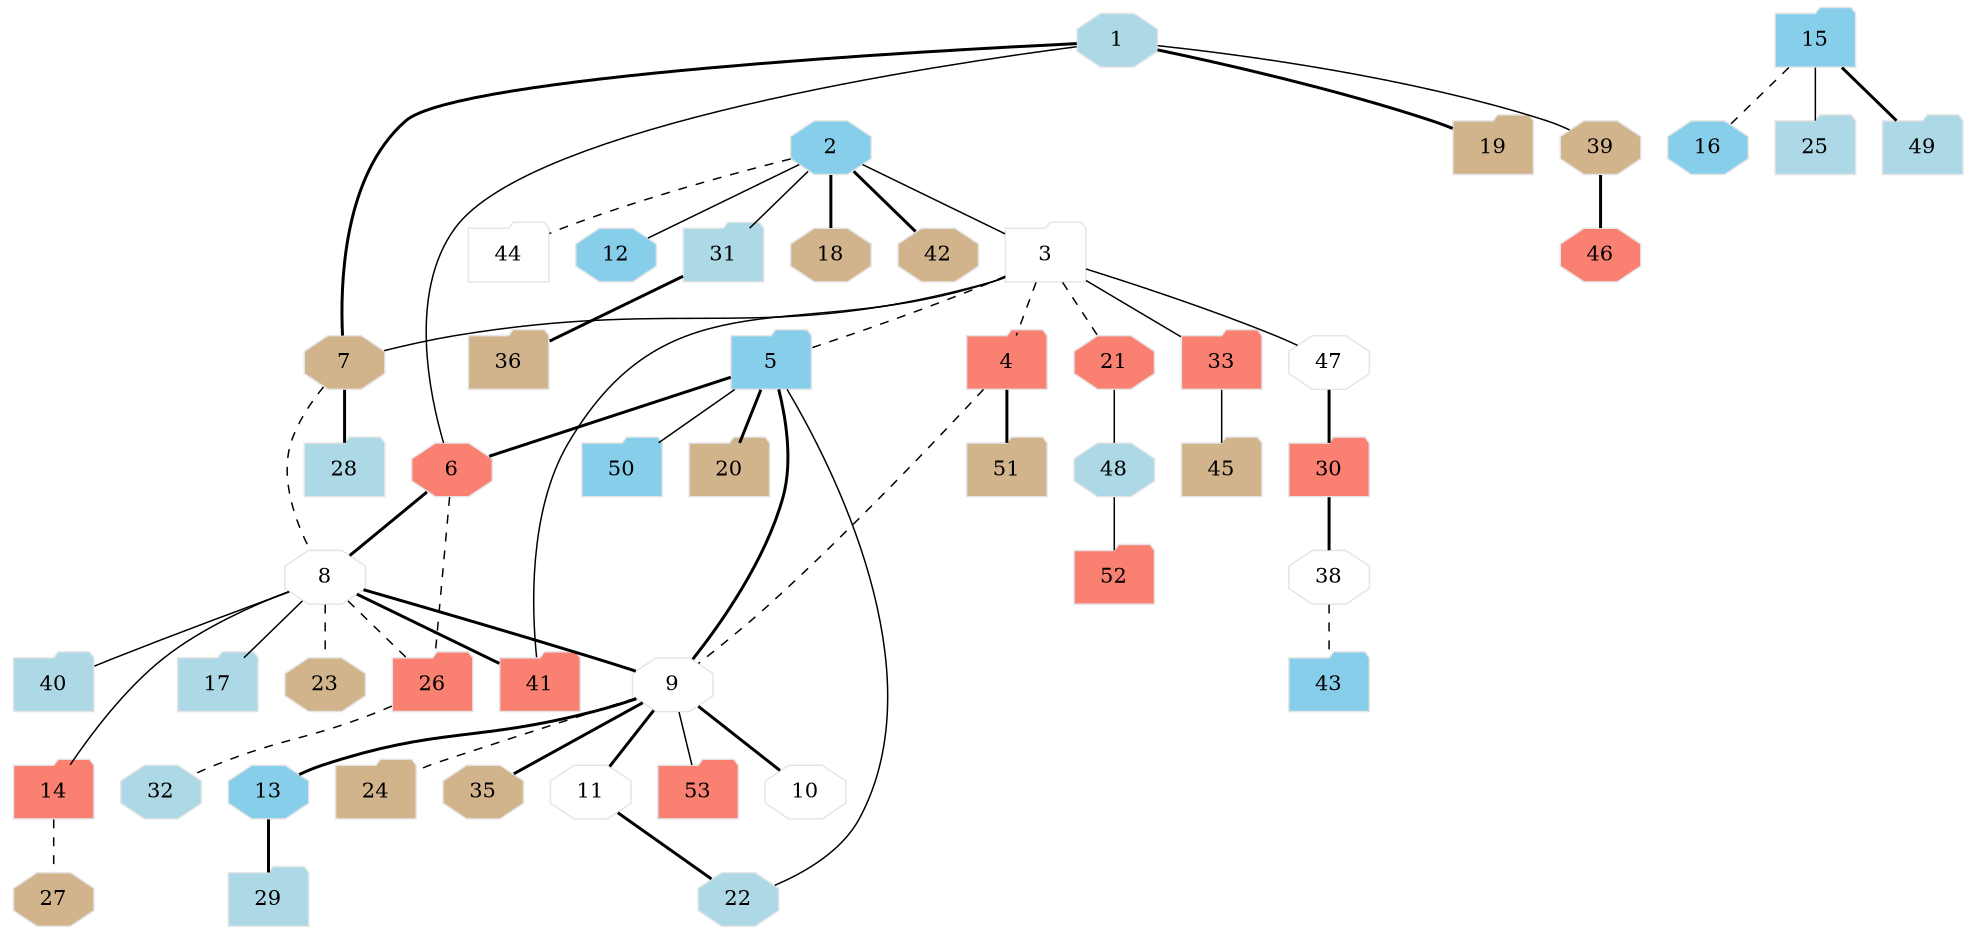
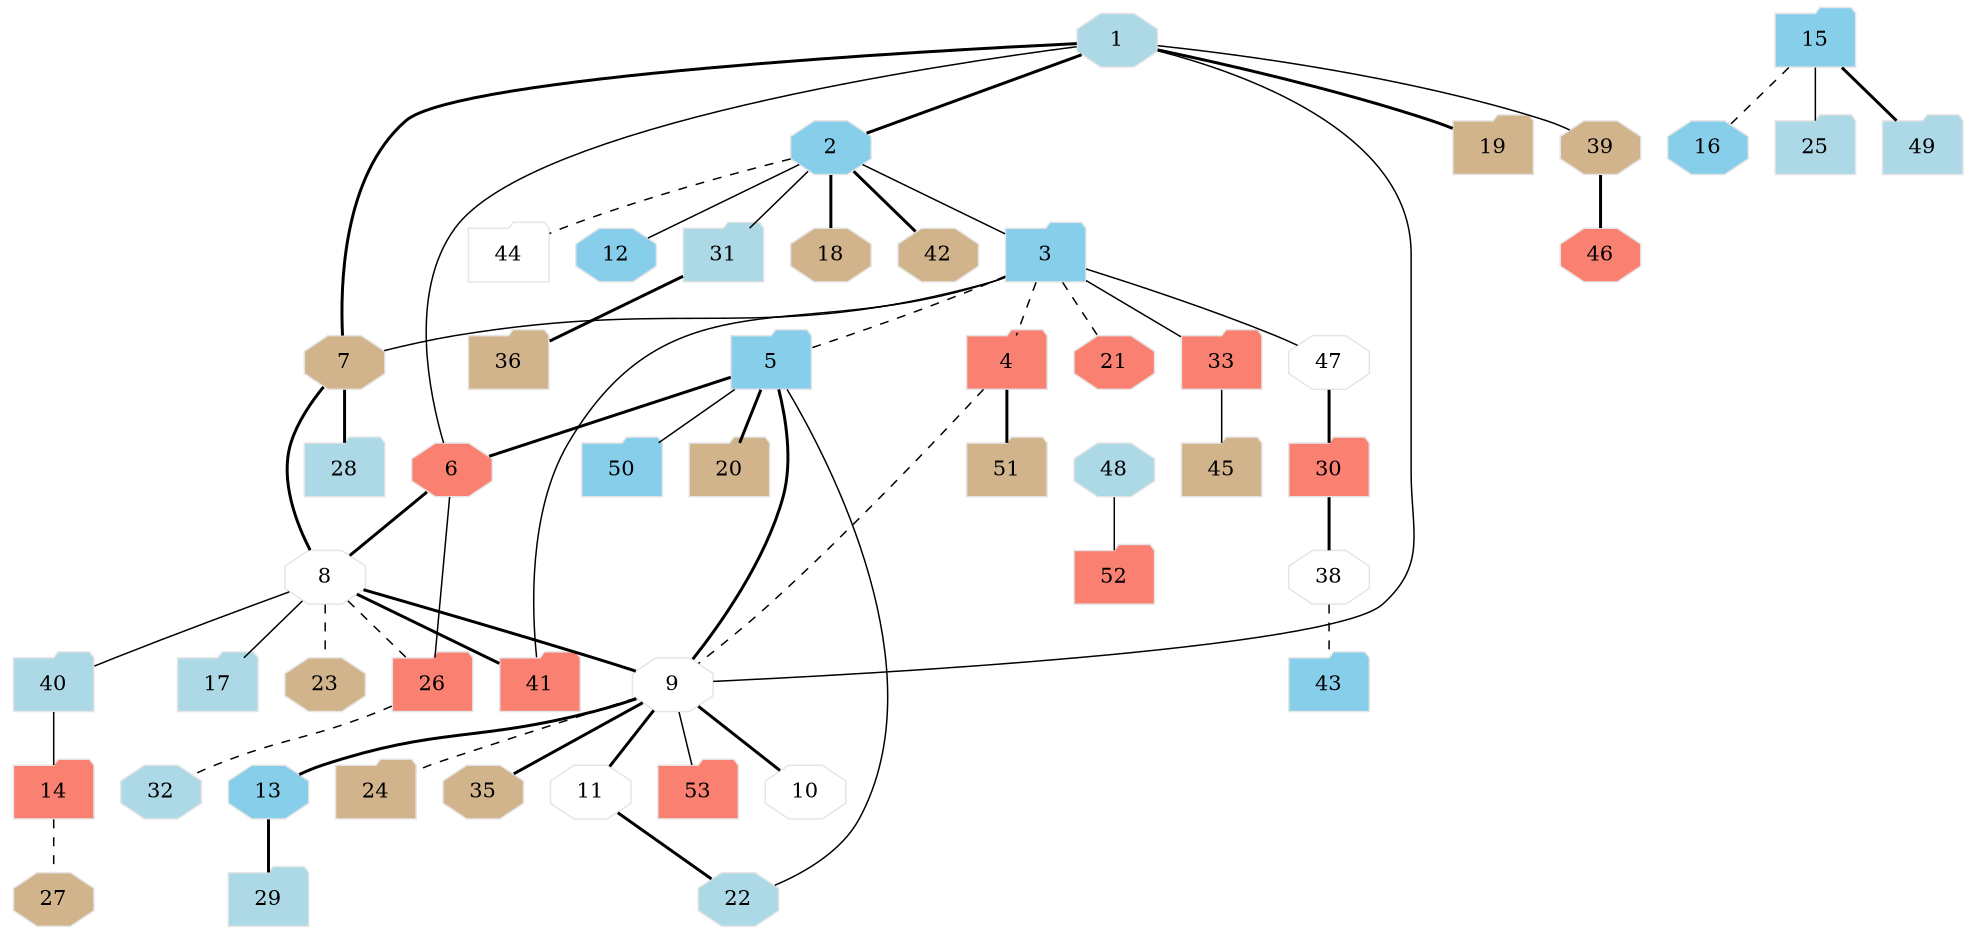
edge "1" -- "2": added
node "3": fillcolor white -> skyblue
edge "21" -- "48": removed
edge "7" -- "8": style dashed -> bold
edge "6" -- "26": style dashed -> solid
edge "1" -- "9": added
edge "8" -- "14": now "40" -- "14"
